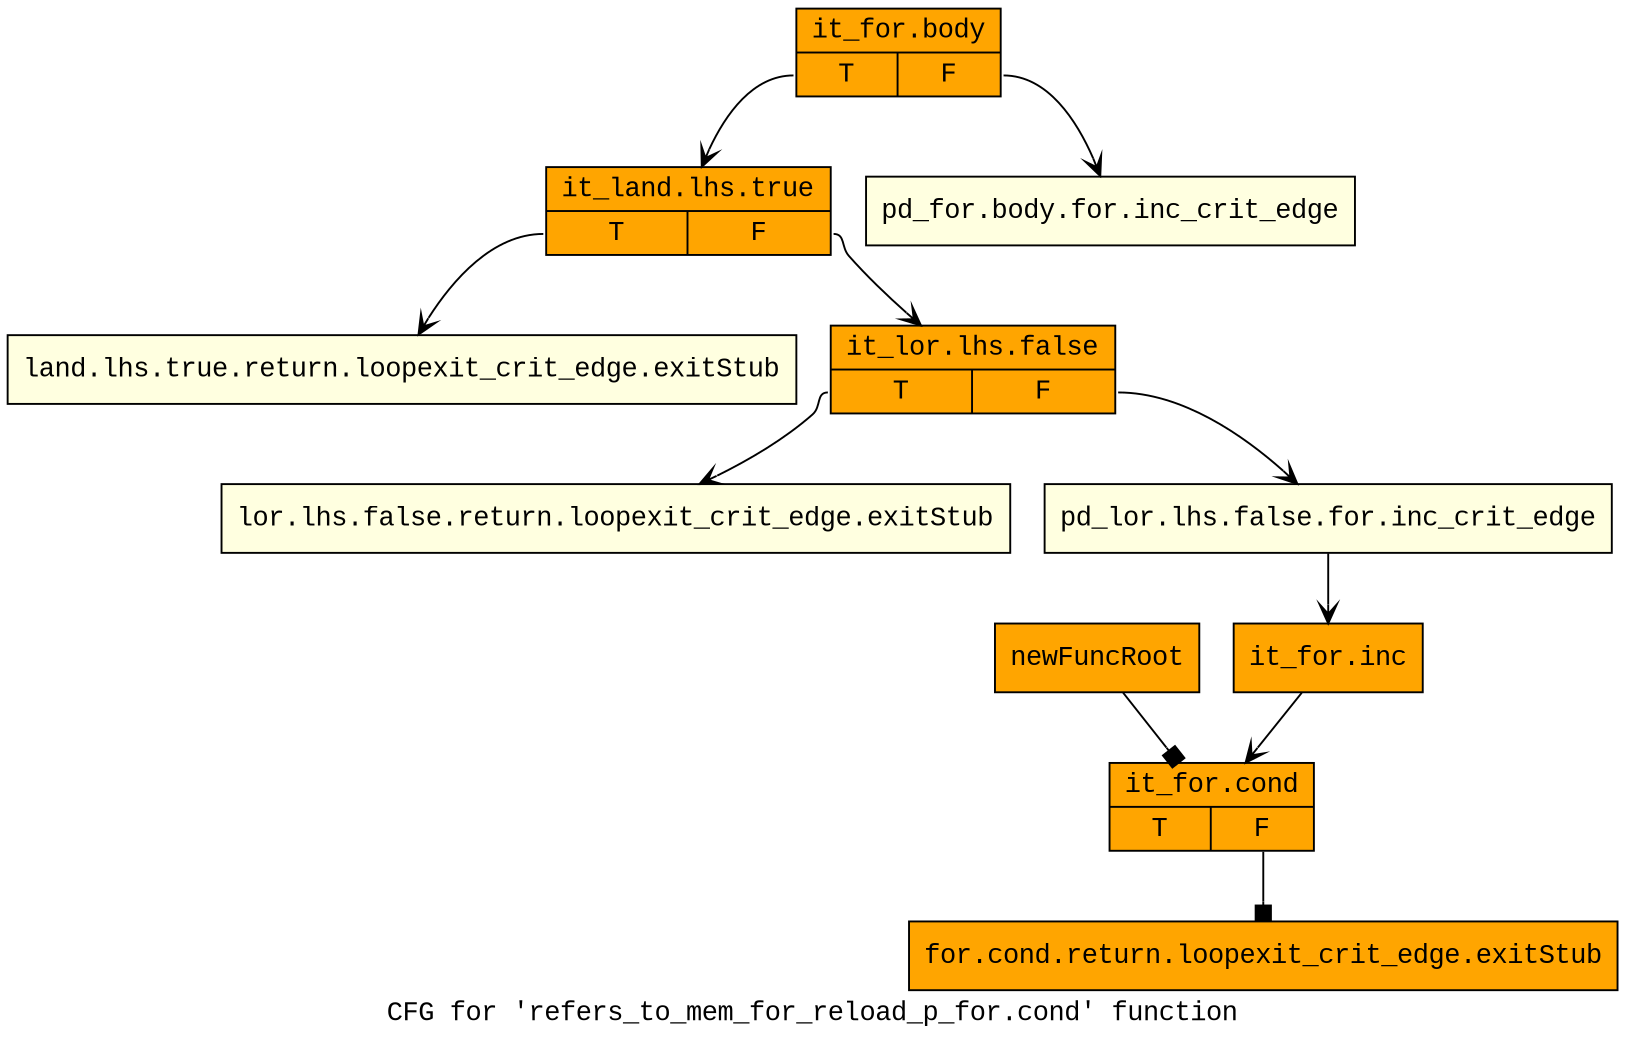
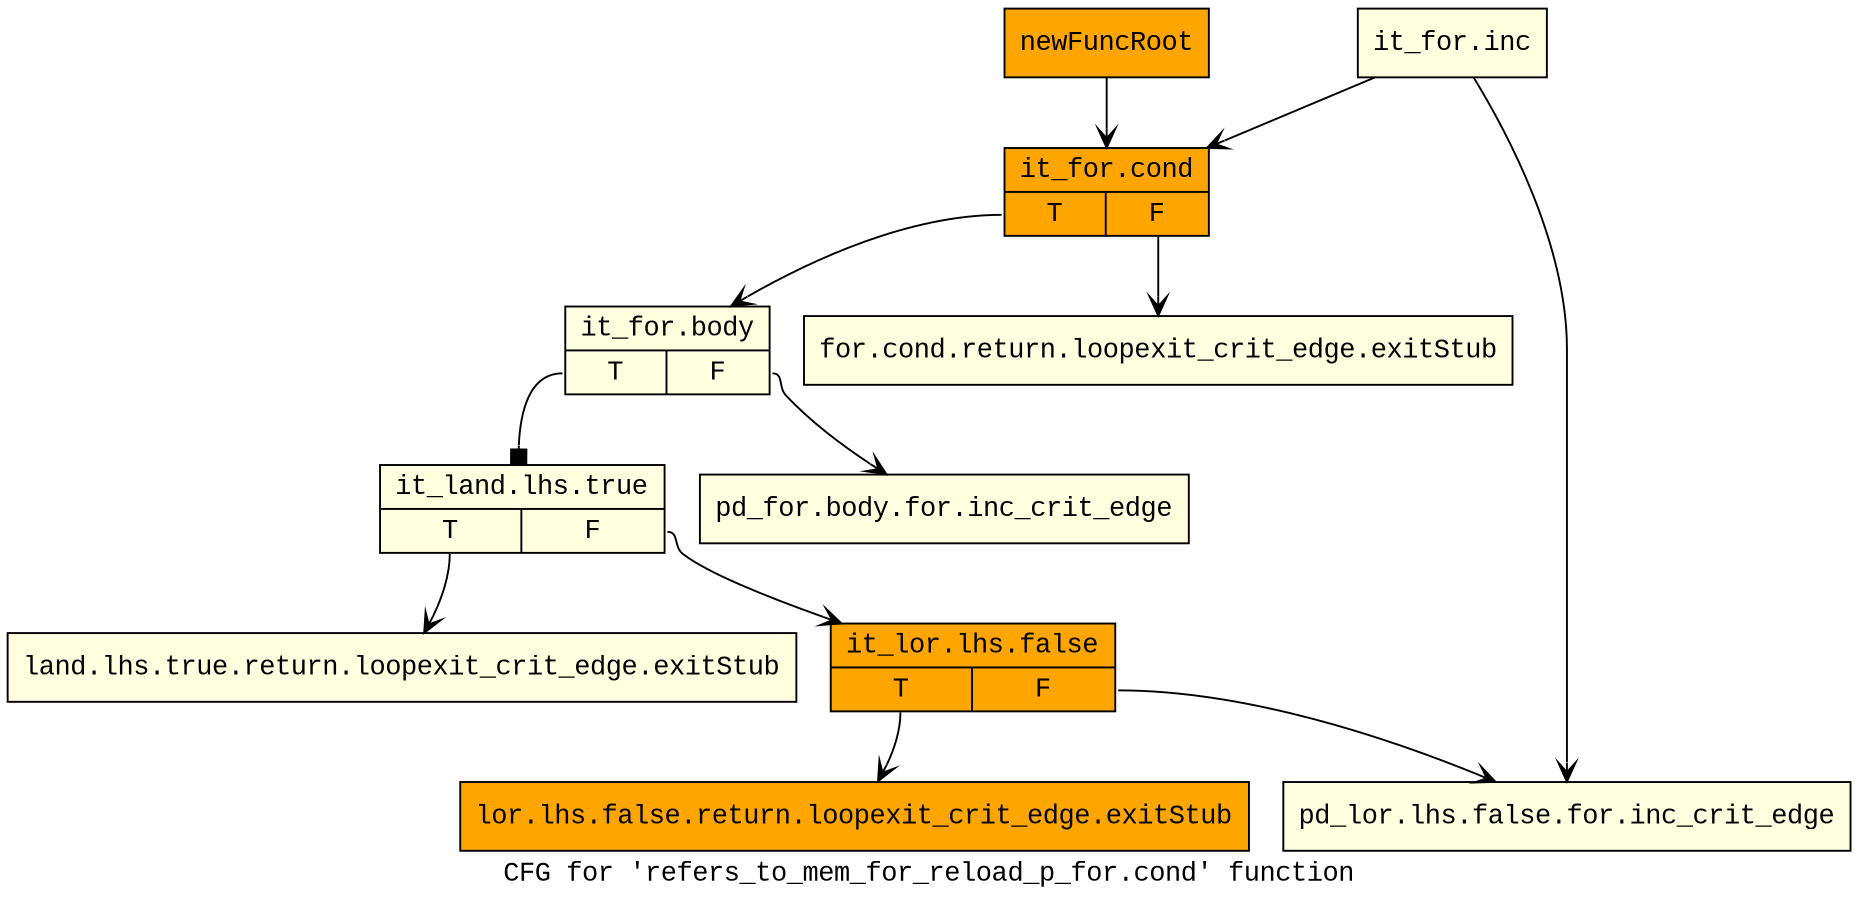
node "it_for.body": fillcolor orange -> lightyellow
edge "it_for.body" -> "it_land.lhs.true": arrowhead vee -> box
node "it_land.lhs.true": fillcolor orange -> lightyellow
edge "it_for.cond" -> "it_for.body": added
node "lor.lhs.false.return.loopexit_crit_edge.exitStub": fillcolor lightyellow -> orange
edge "pd_lor.lhs.false.for.inc_crit_edge" -> "it_for.inc": reversed
node "it_for.inc": fillcolor orange -> lightyellow
edge "newFuncRoot" -> "it_for.cond": arrowhead box -> vee
edge "it_for.cond" -> "for.cond.return.loopexit_crit_edge.exitStub": arrowhead box -> vee
node "for.cond.return.loopexit_crit_edge.exitStub": fillcolor orange -> lightyellow
